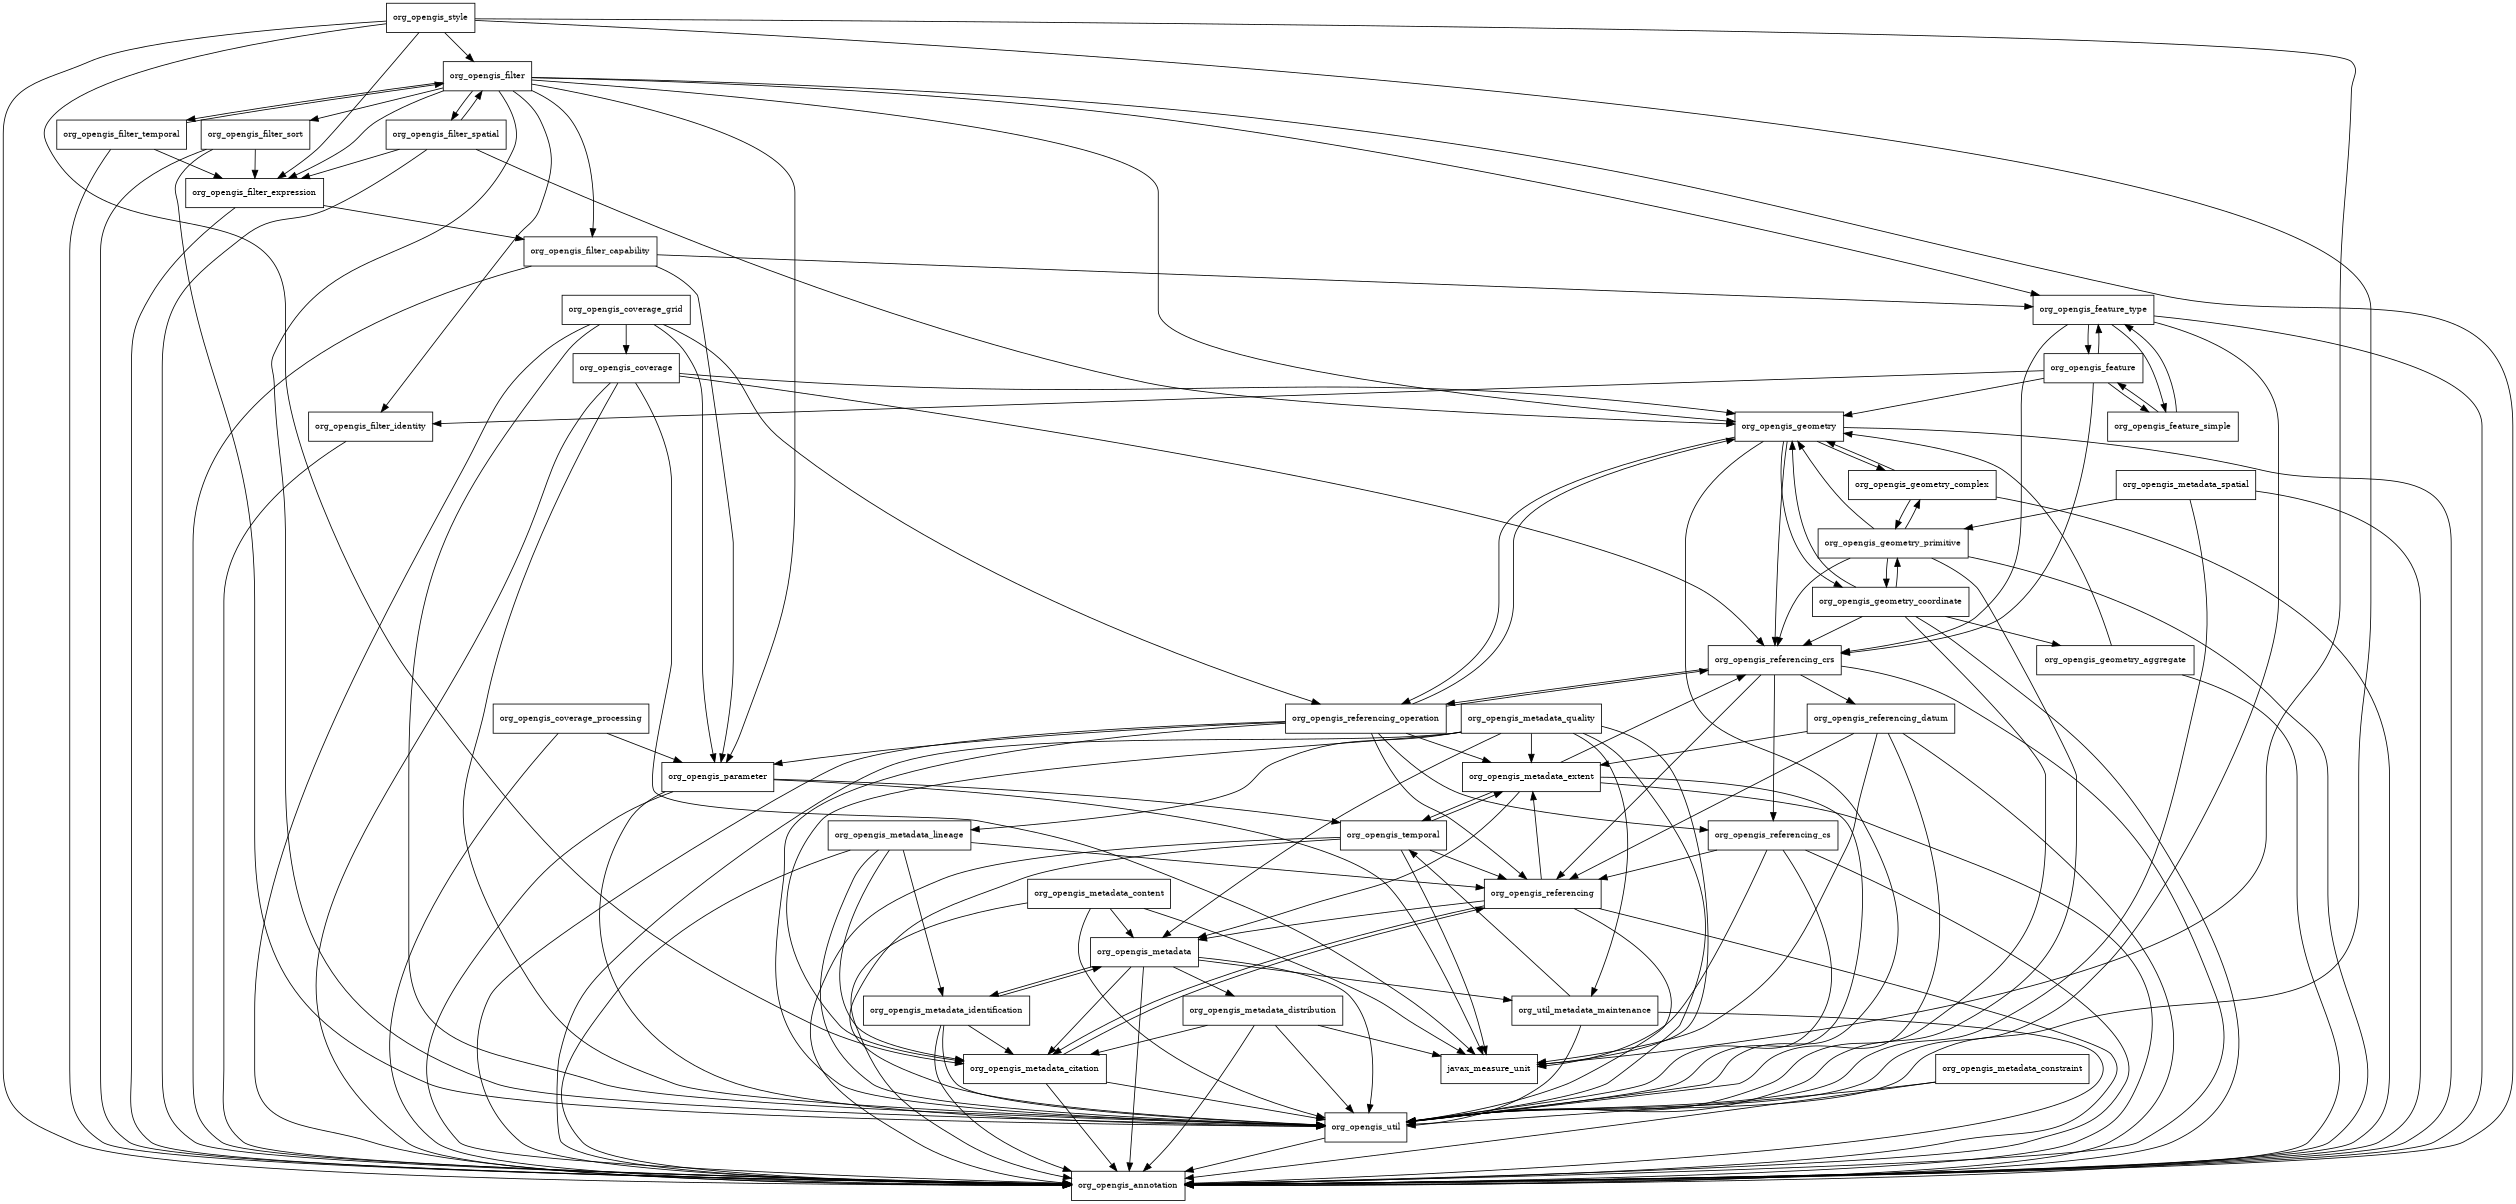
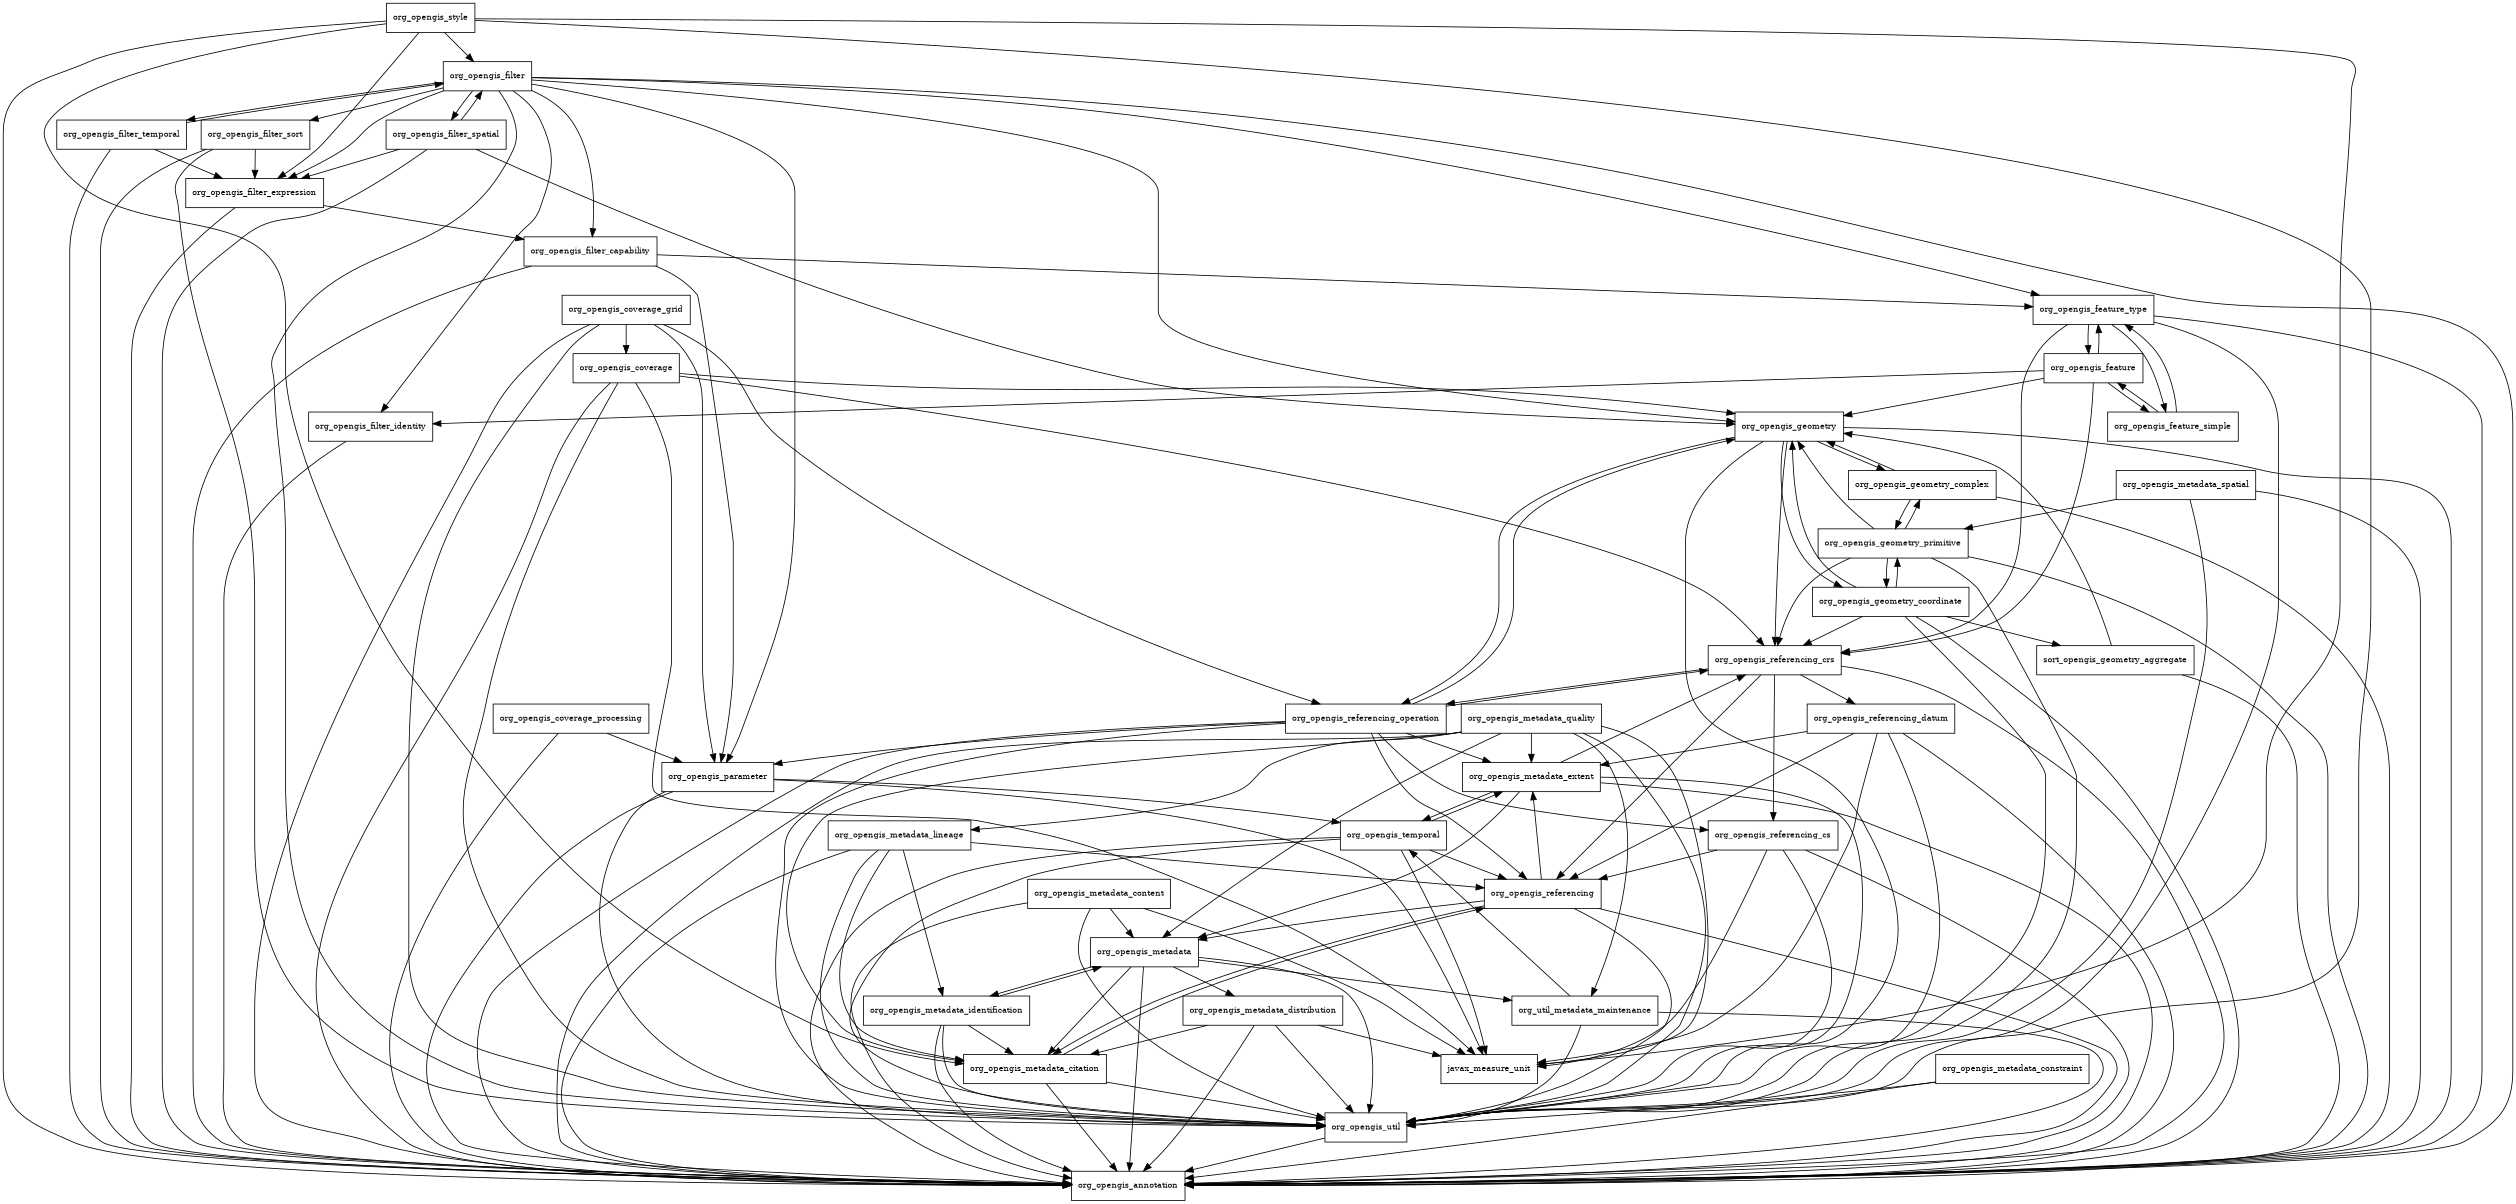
node "org_opengis_geometry_aggregate": label "org_opengis_geometry_aggregate" -> "sort_opengis_geometry_aggregate"
